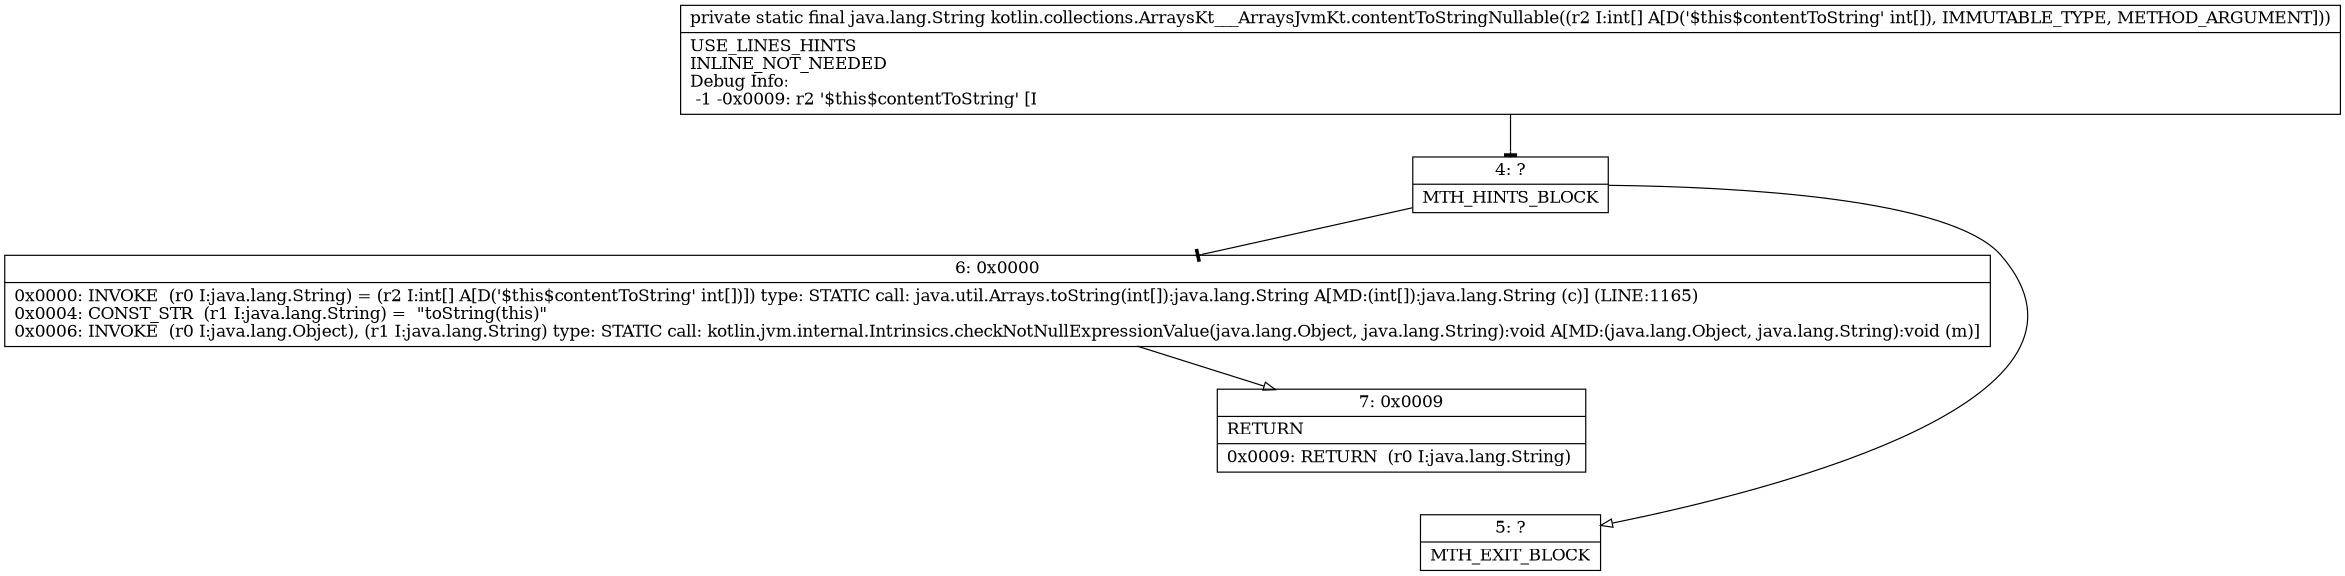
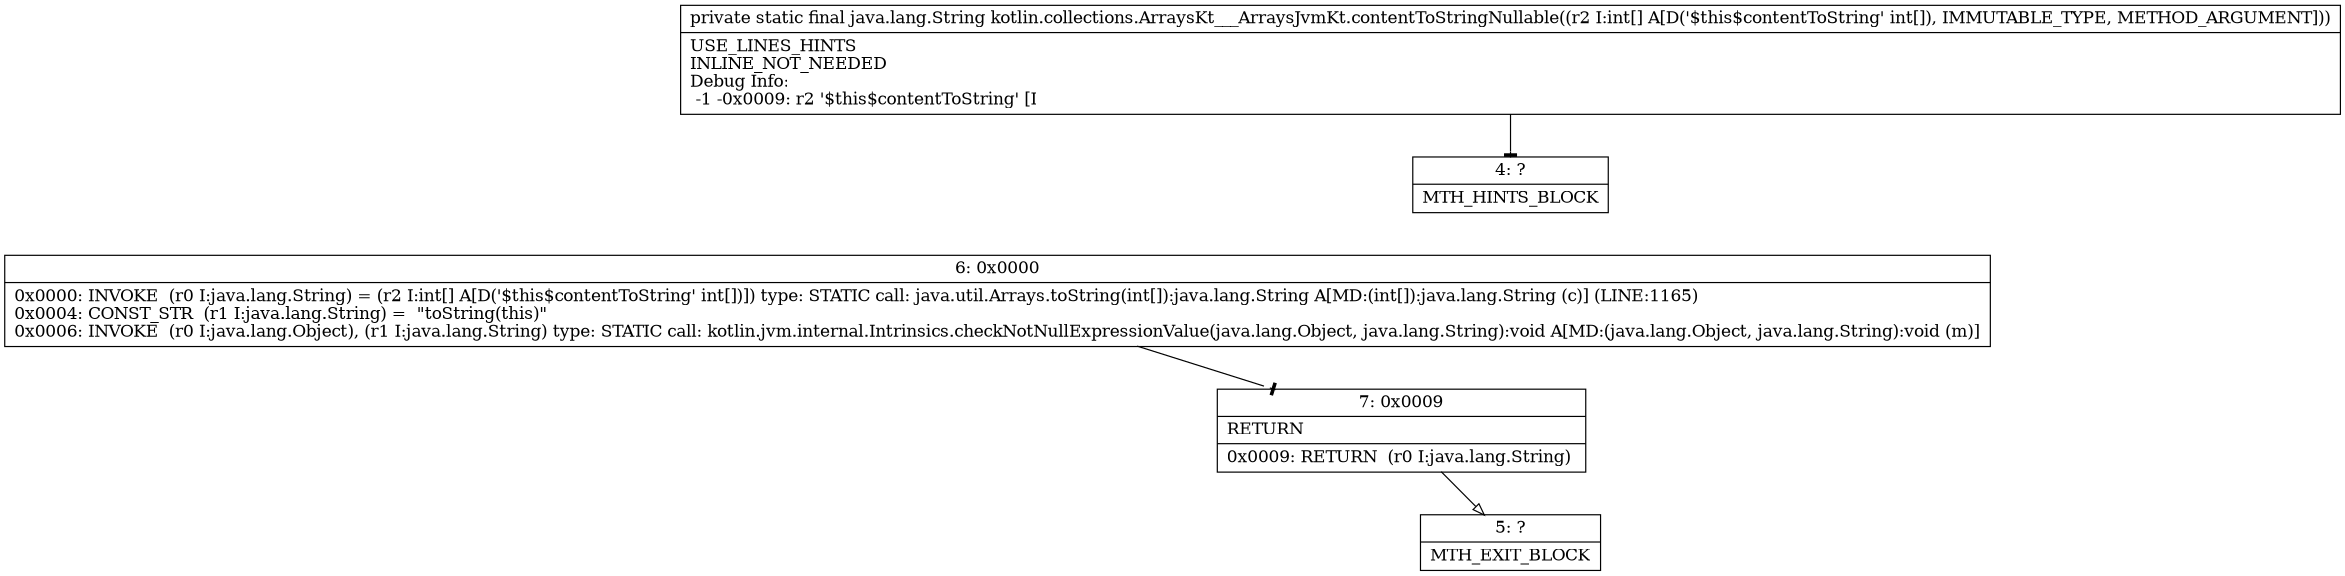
edge "4: ?" -> "6: 0x0000": removed
edge "4: ?" -> "5: ?": now "7: 0x0009" -> "5: ?"
edge "6: 0x0000" -> "7: 0x0009": arrowhead onormal -> tee
